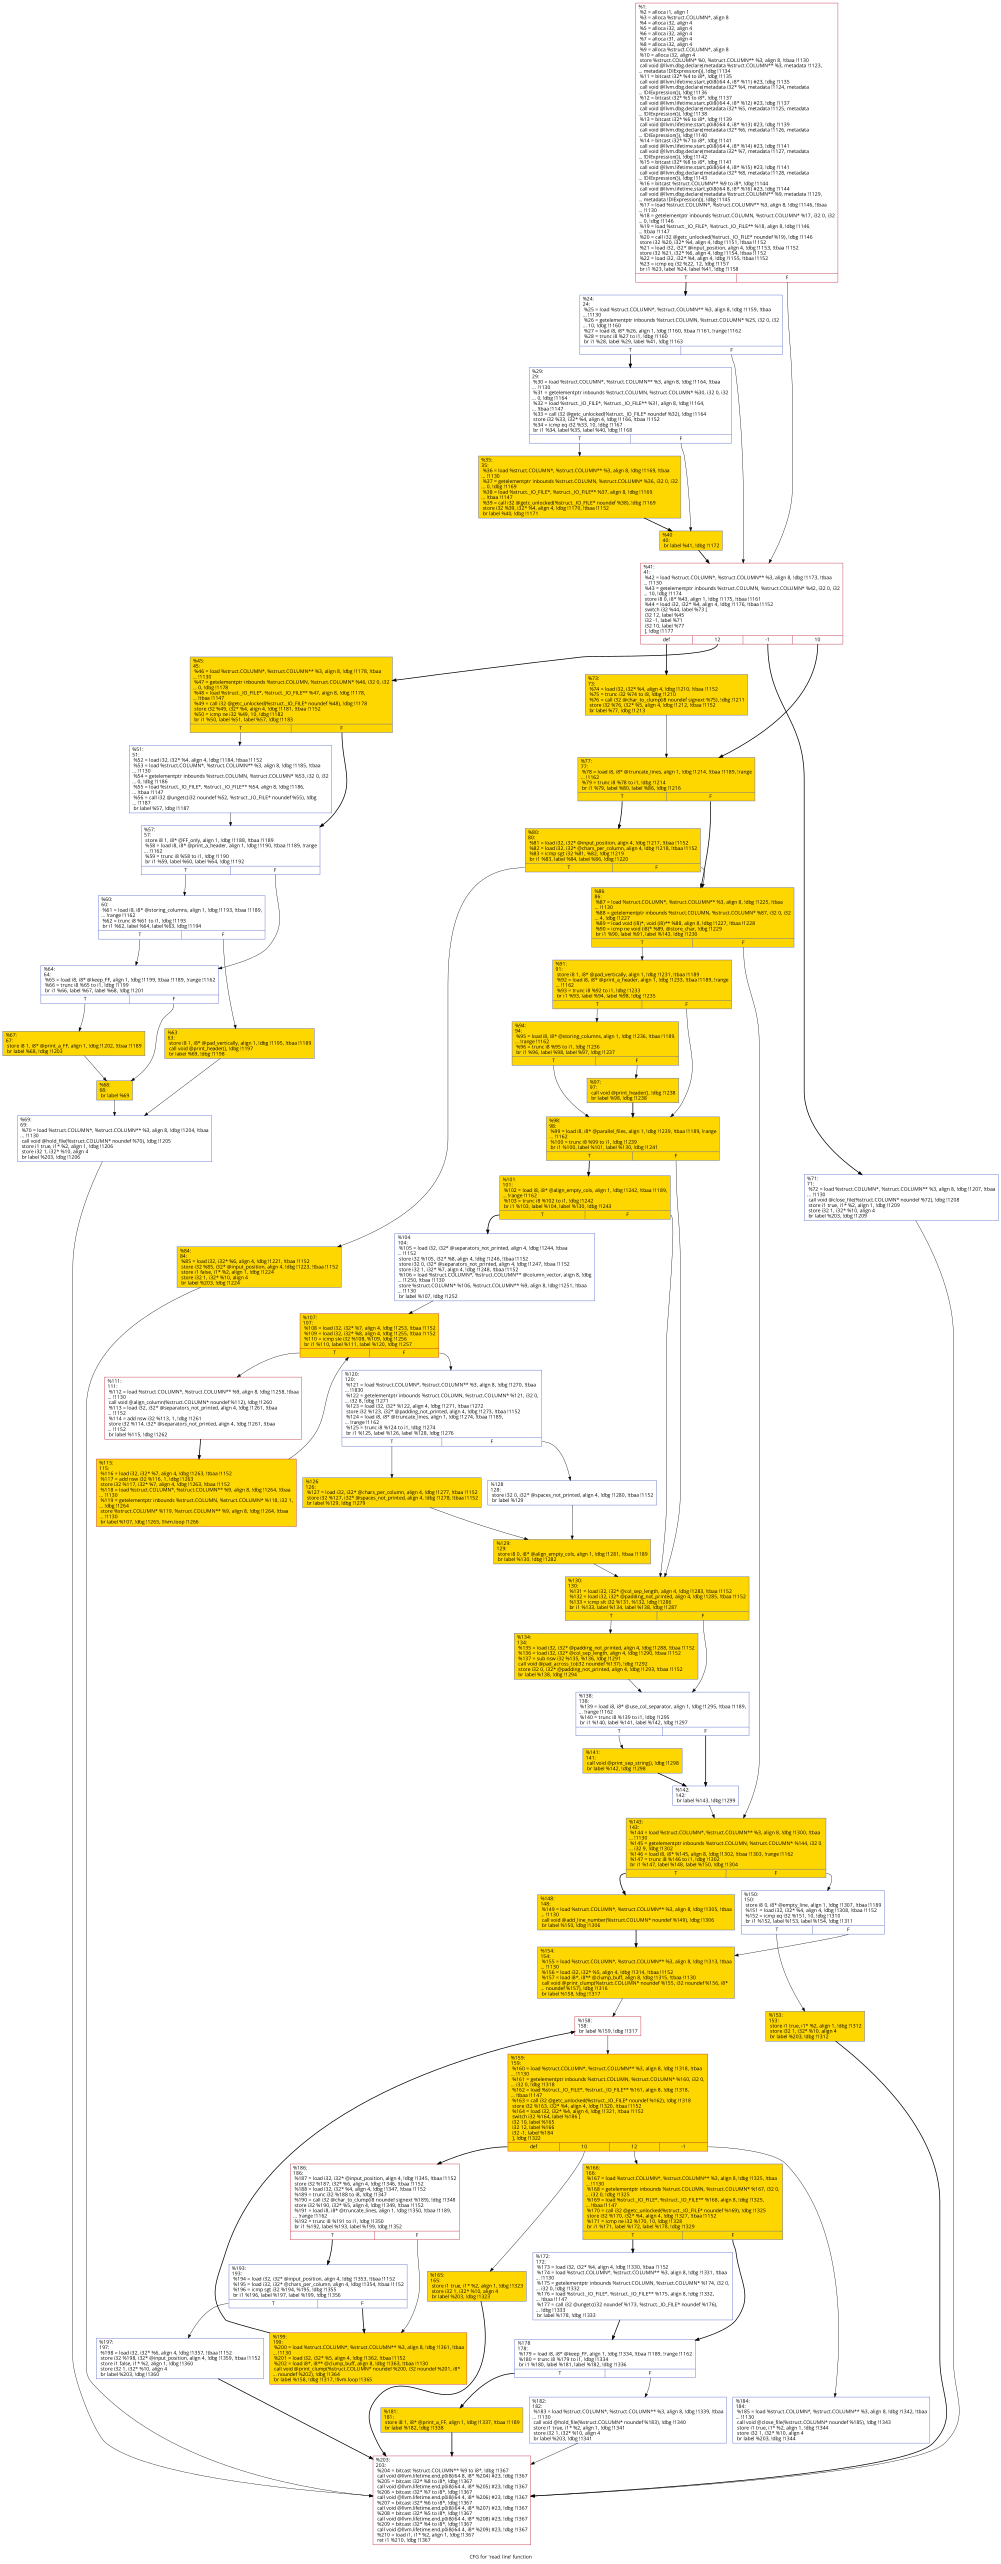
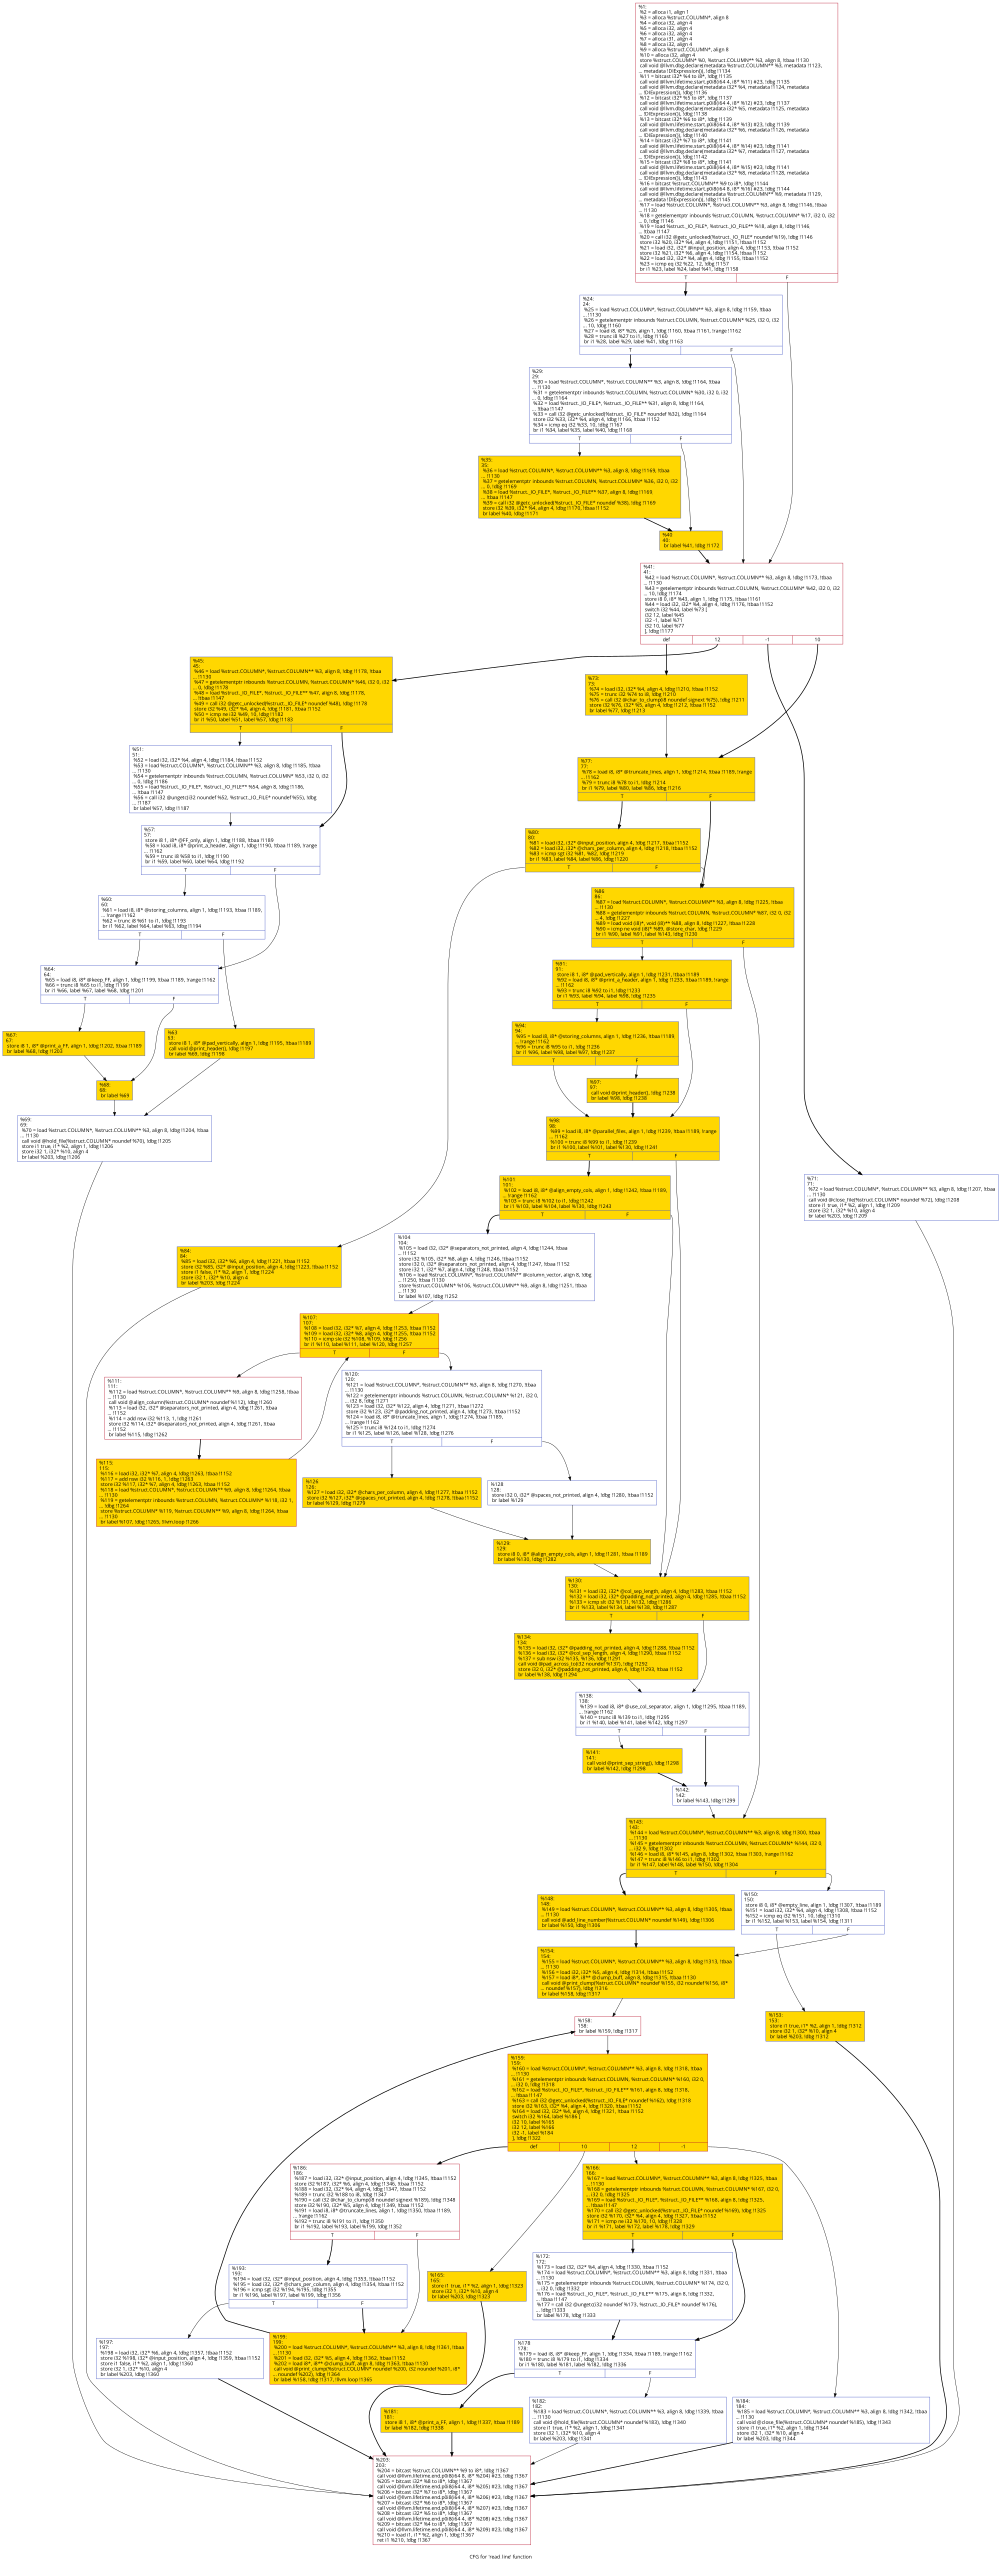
node "%120:": text "... !1830" -> "... !1130"
edge "%184:" -> "%203:": added
